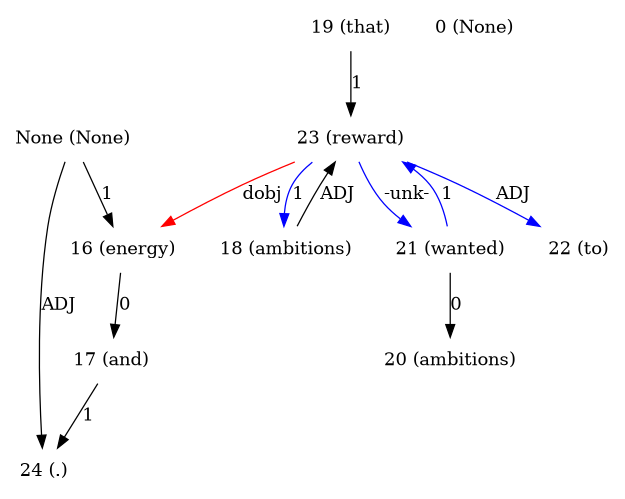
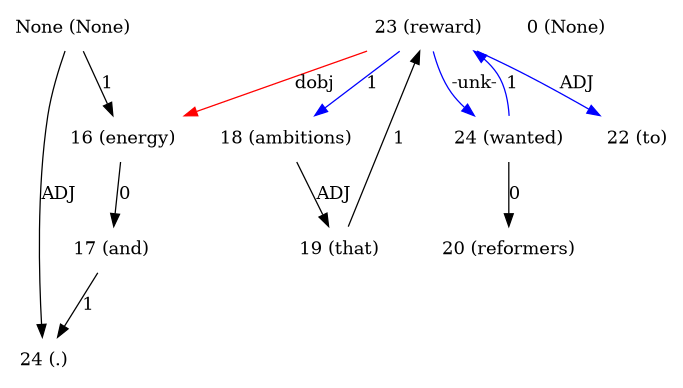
edge "18 (ambitions)" -> "23 (reward)": now "18 (ambitions)" -> "19 (that)"
node "21 (wanted)": label "21 (wanted)" -> "24 (wanted)"
node "20 (ambitions)": label "20 (ambitions)" -> "20 (reformers)"
